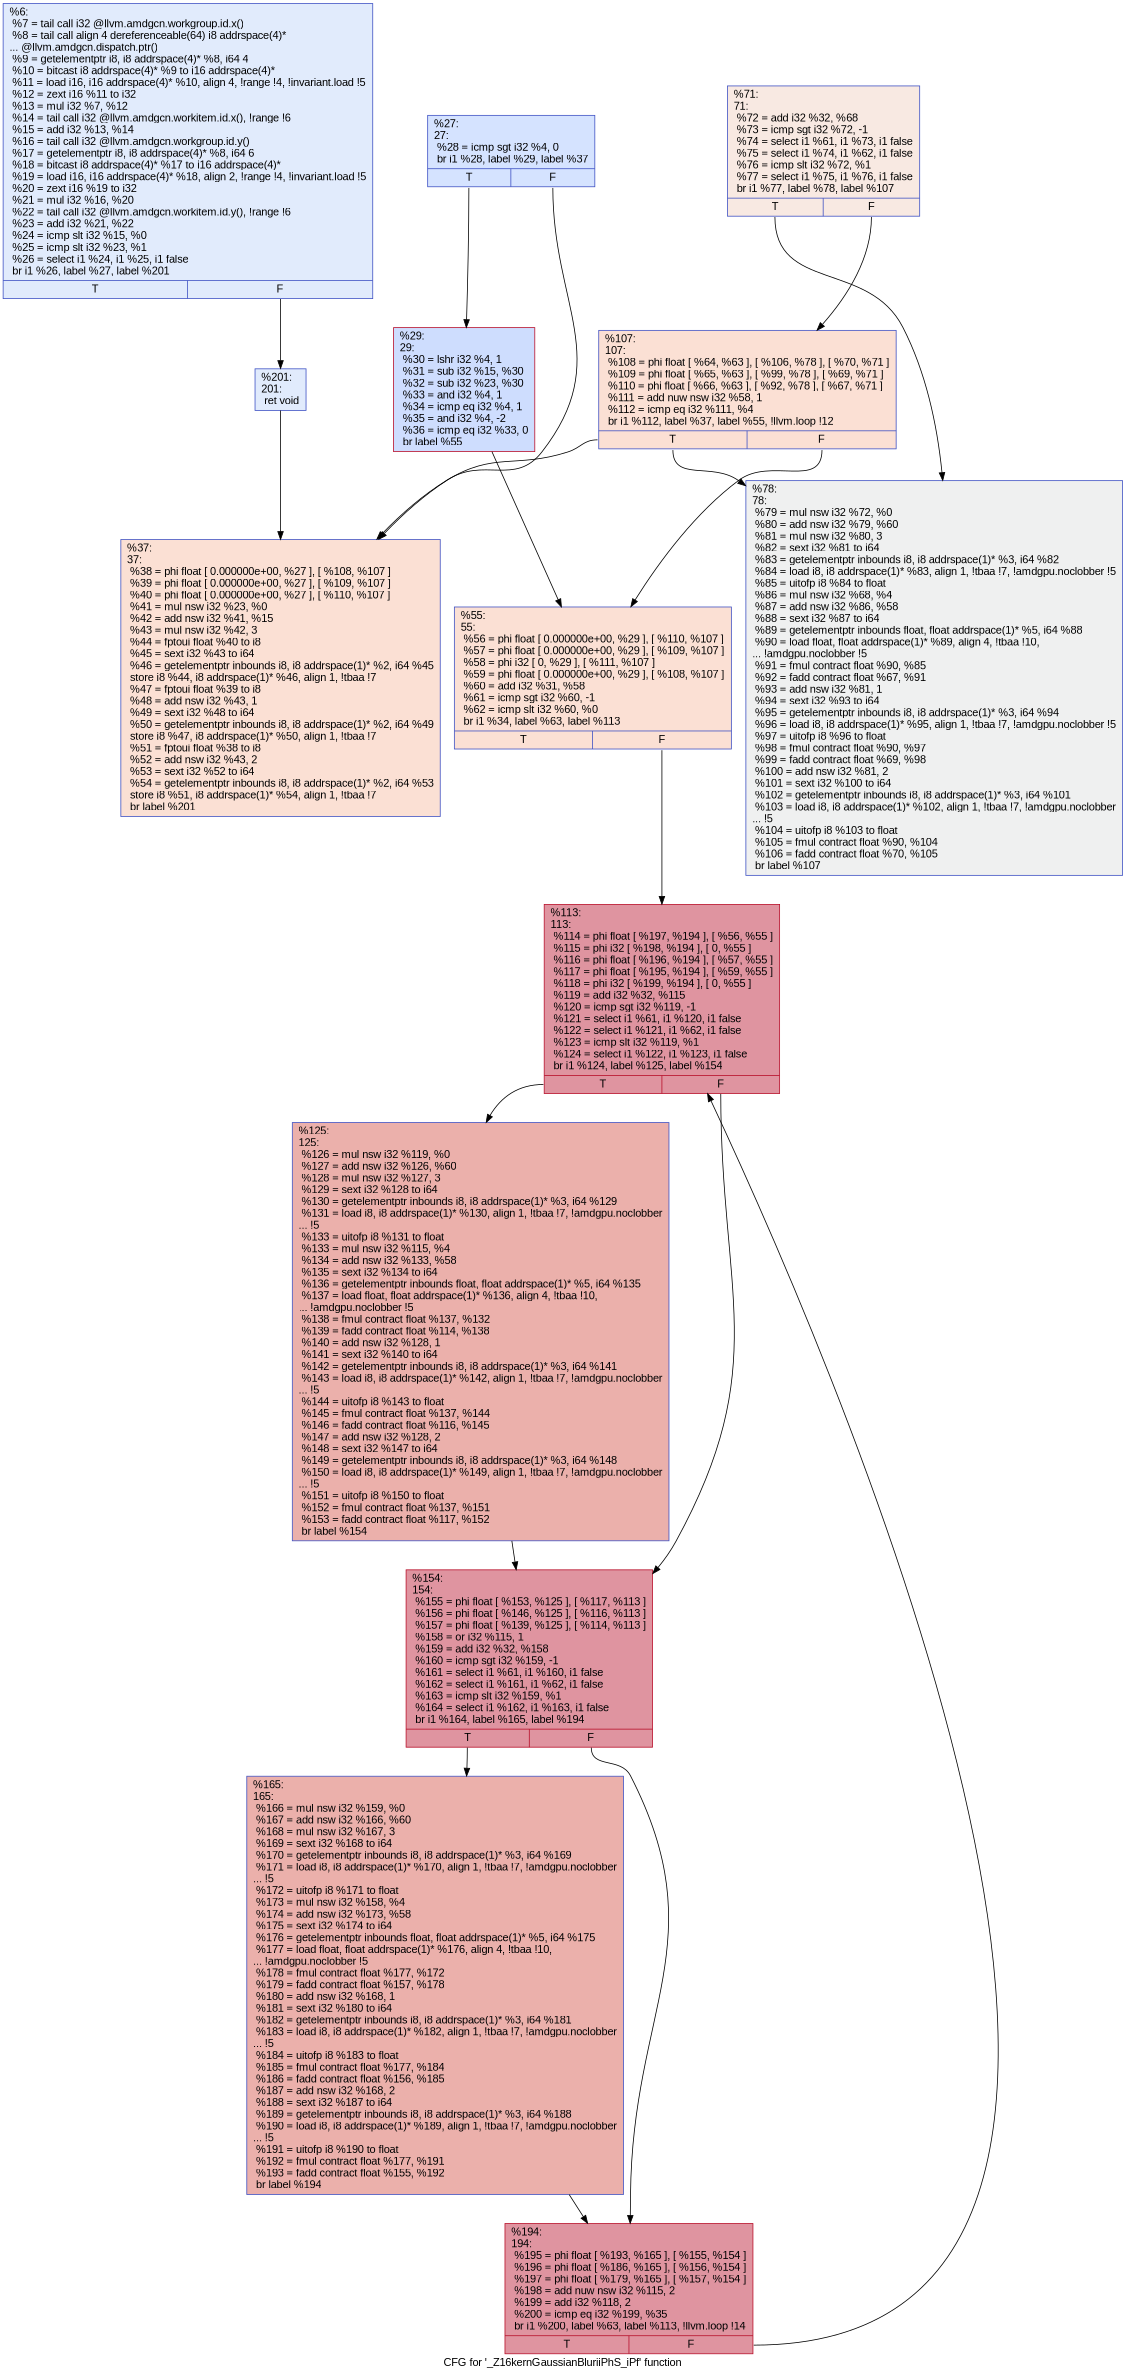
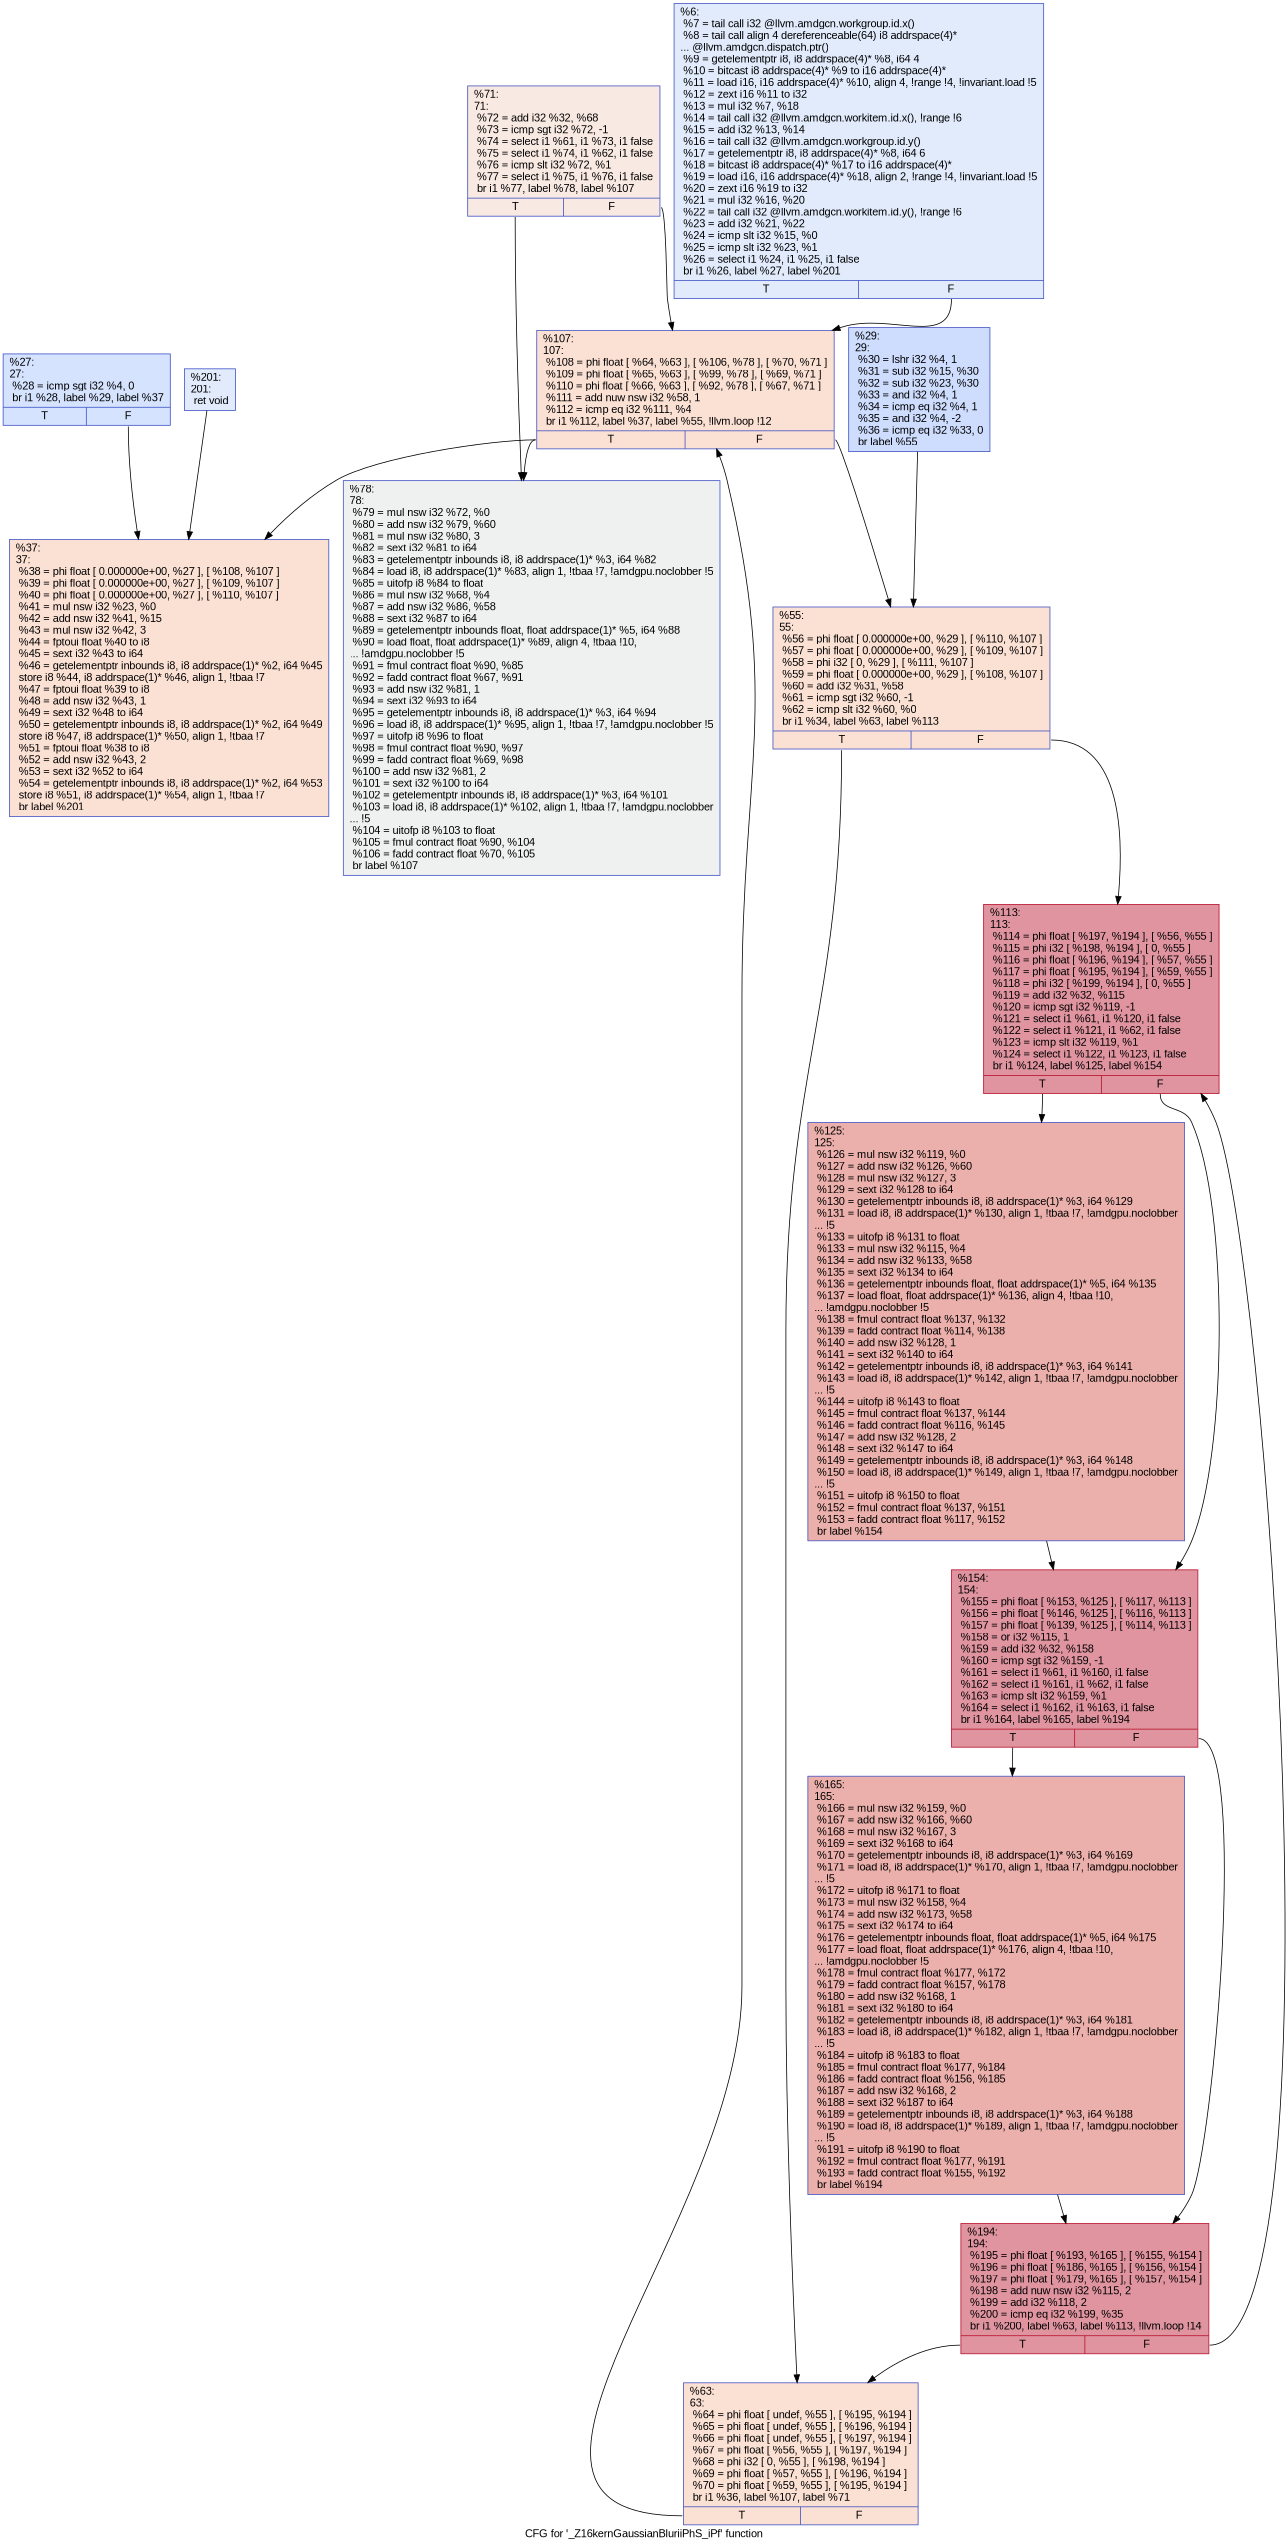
node "%6:": text "%13 = mul i32 %7, %12" -> "%13 = mul i32 %7, %18"
edge "%27:" -> "%29:": removed
edge "%6:" -> "%201:": now "%6:" -> "%107:"
node "%29:": color #b70d28ff -> #3d50c3ff
node "%63:": added
